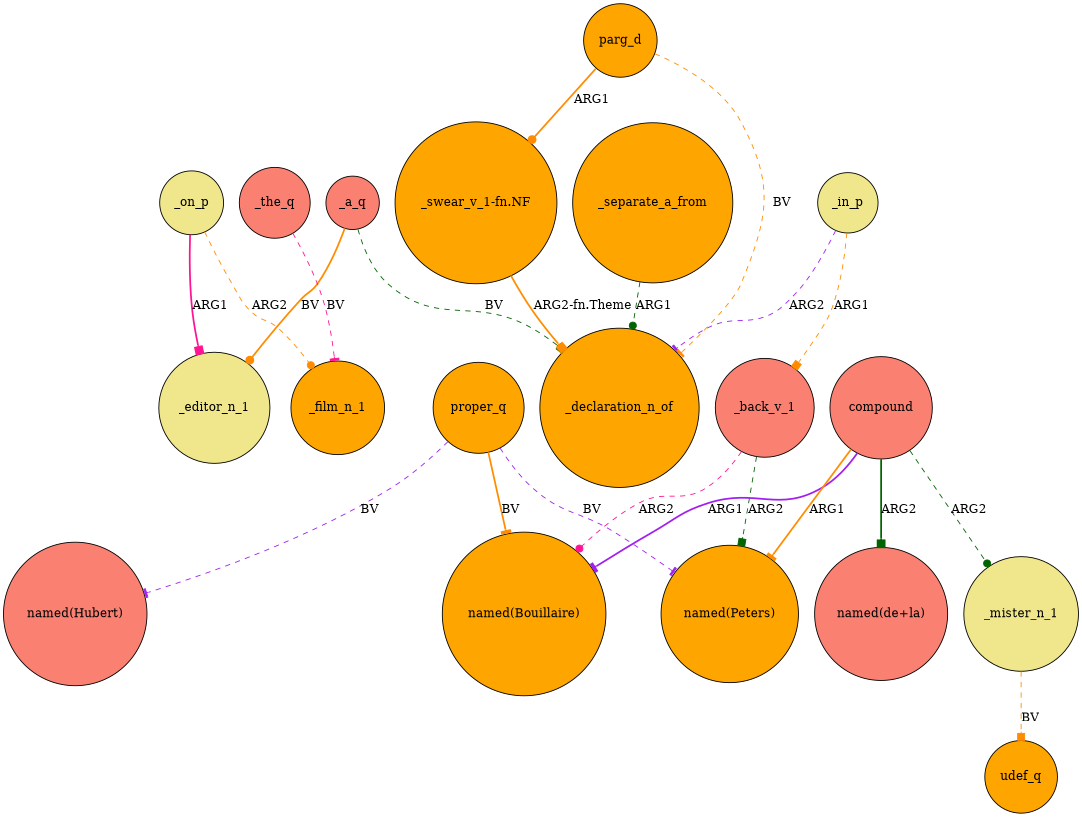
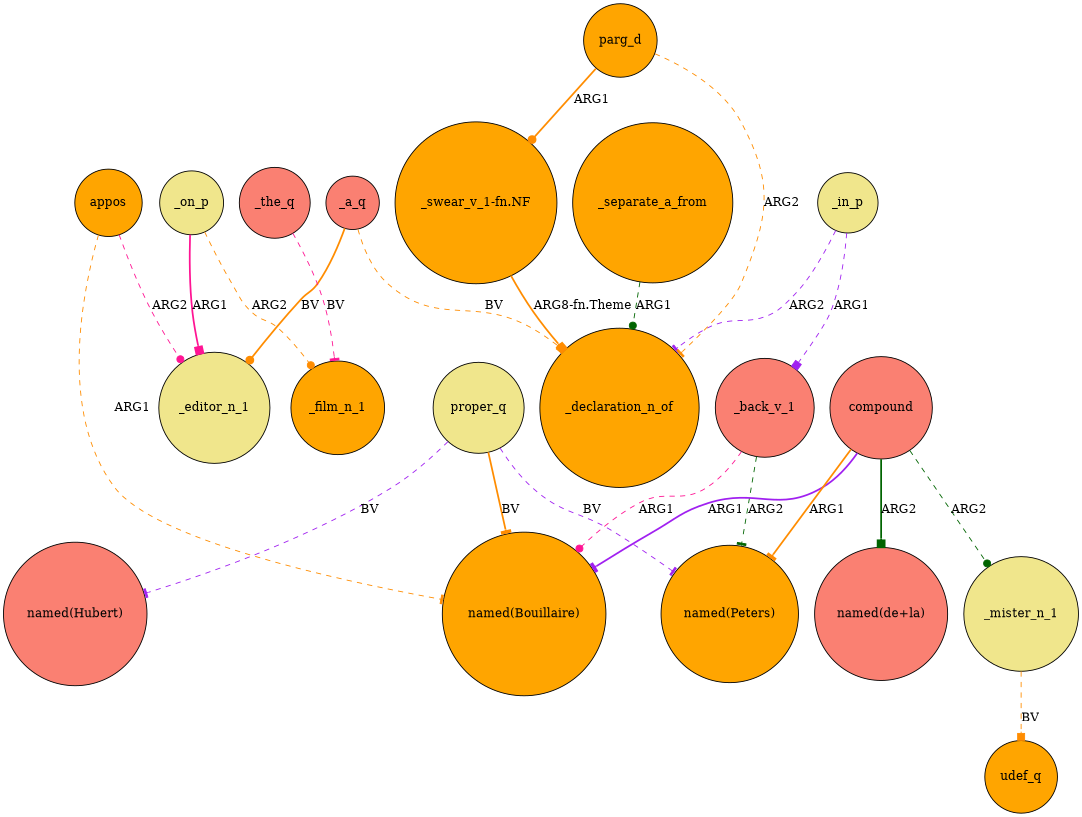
node "appos": added
edge "parg_d" -> "_declaration_n_of": label "BV" -> "ARG2"
edge "_in_p" -> "_back_v_1": color darkorange -> purple
edge "_swear_v_1-fn.NF" -> "_declaration_n_of": label "ARG2-fn.Theme" -> "ARG8-fn.Theme"
edge "_a_q" -> "_declaration_n_of": color darkgreen -> darkorange
node "proper_q": fillcolor orange -> khaki
edge "_back_v_1" -> "named(Peters)": arrowhead box -> tee
edge "_back_v_1" -> "named(Bouillaire)": label "ARG2" -> "ARG1"
